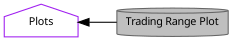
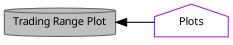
edge "Trading Range Plot" -> "Plots": reversed
